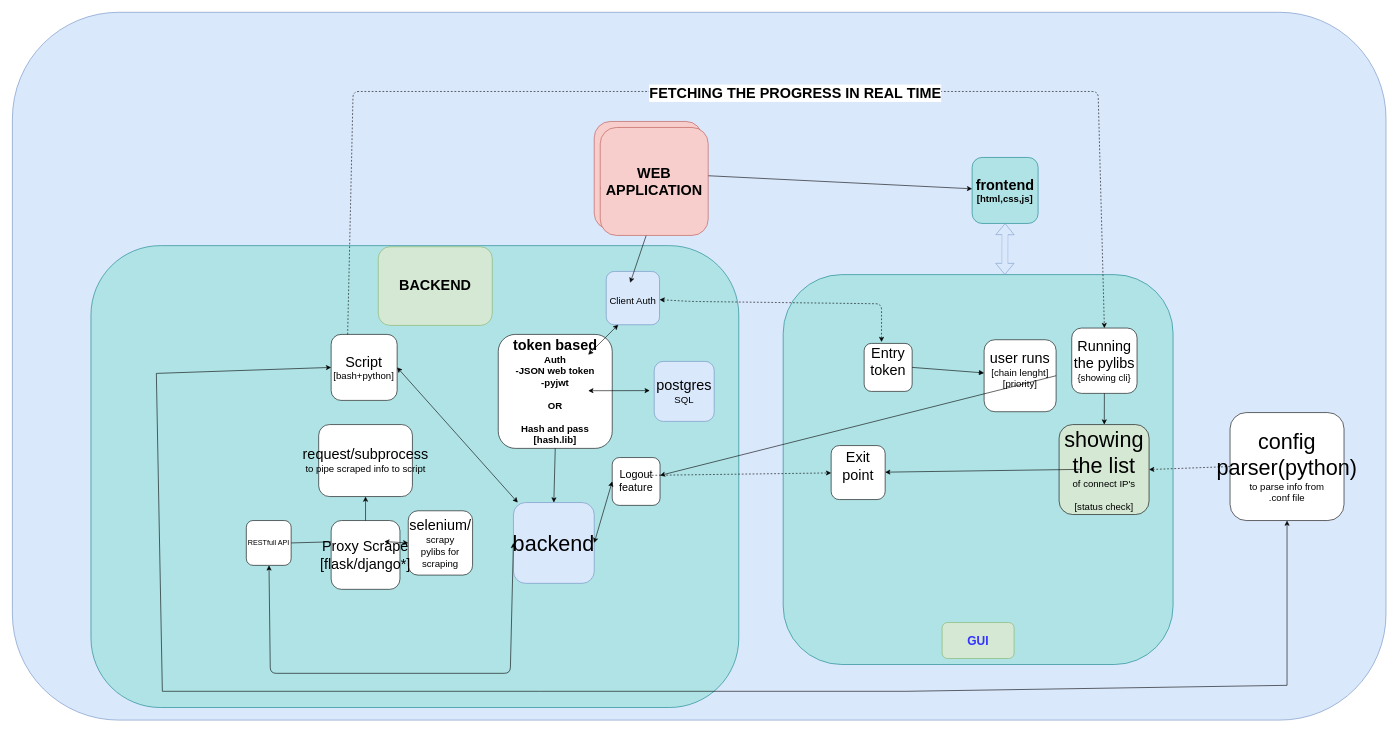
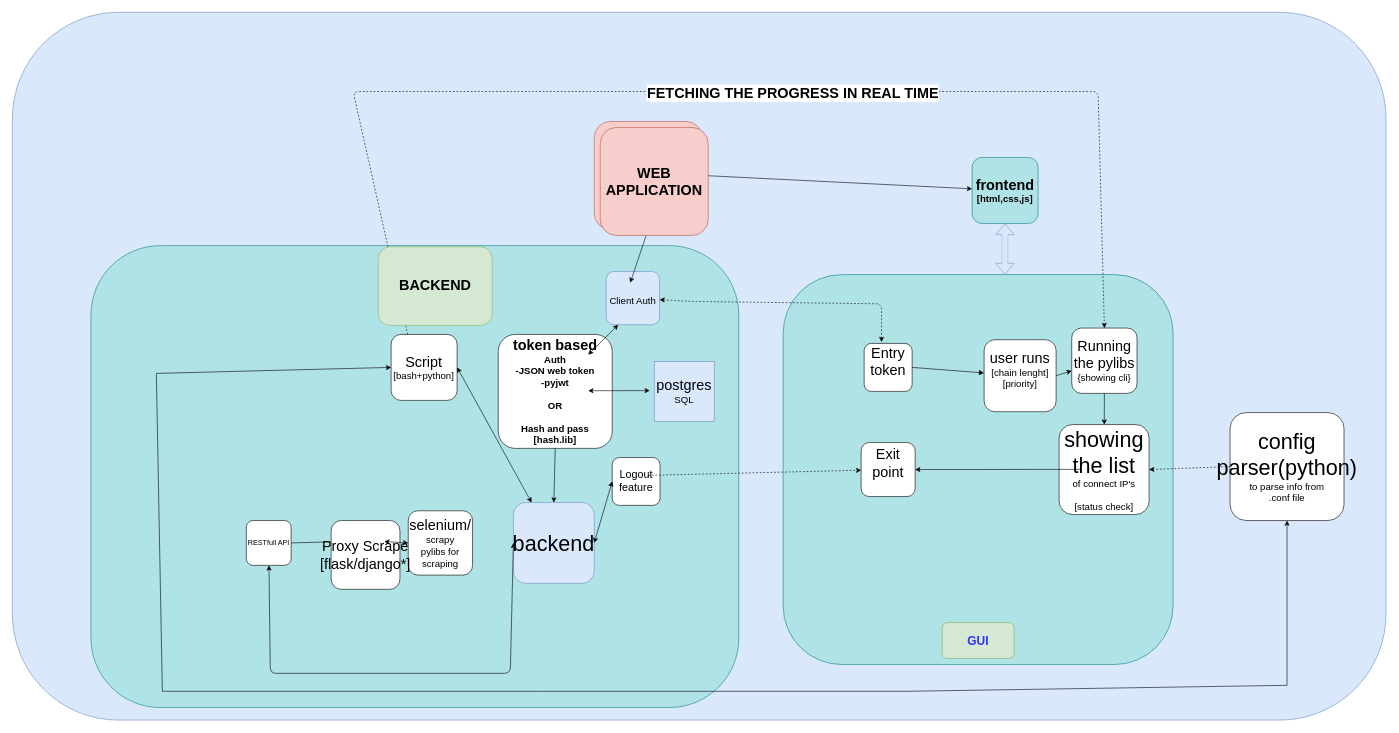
node "Script [bash+python]": moved (364, 368) -> (424, 368)
node "postgres SQL": shape rounded rectangle -> rectangle
edge "user runs [chain lenght] [priority]" -> "Logout feature": now "user runs [chain lenght] [priority]" -> "Running the pylibs {showing cli}"
node "request/subprocess to pipe scraped info to script": removed
node "showing the list of connect IP's [status check]": fillcolor #d5e8d4 -> #ffffff
node "Exit point": moved (858, 473) -> (888, 470)
edge "Proxy Scrape [flask/django*]" -> "request/subprocess to pipe scraped info to script": removed
